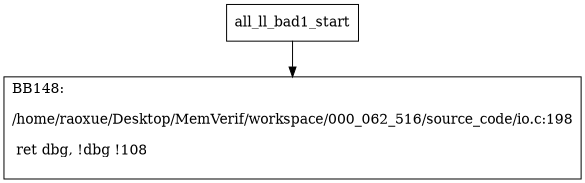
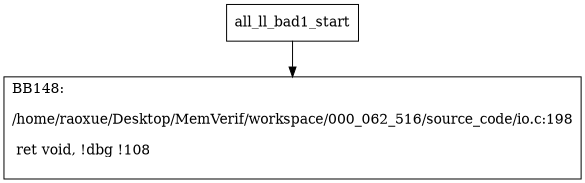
node "BB148:": text "ret dbg, !dbg !108" -> "ret void, !dbg !108"
